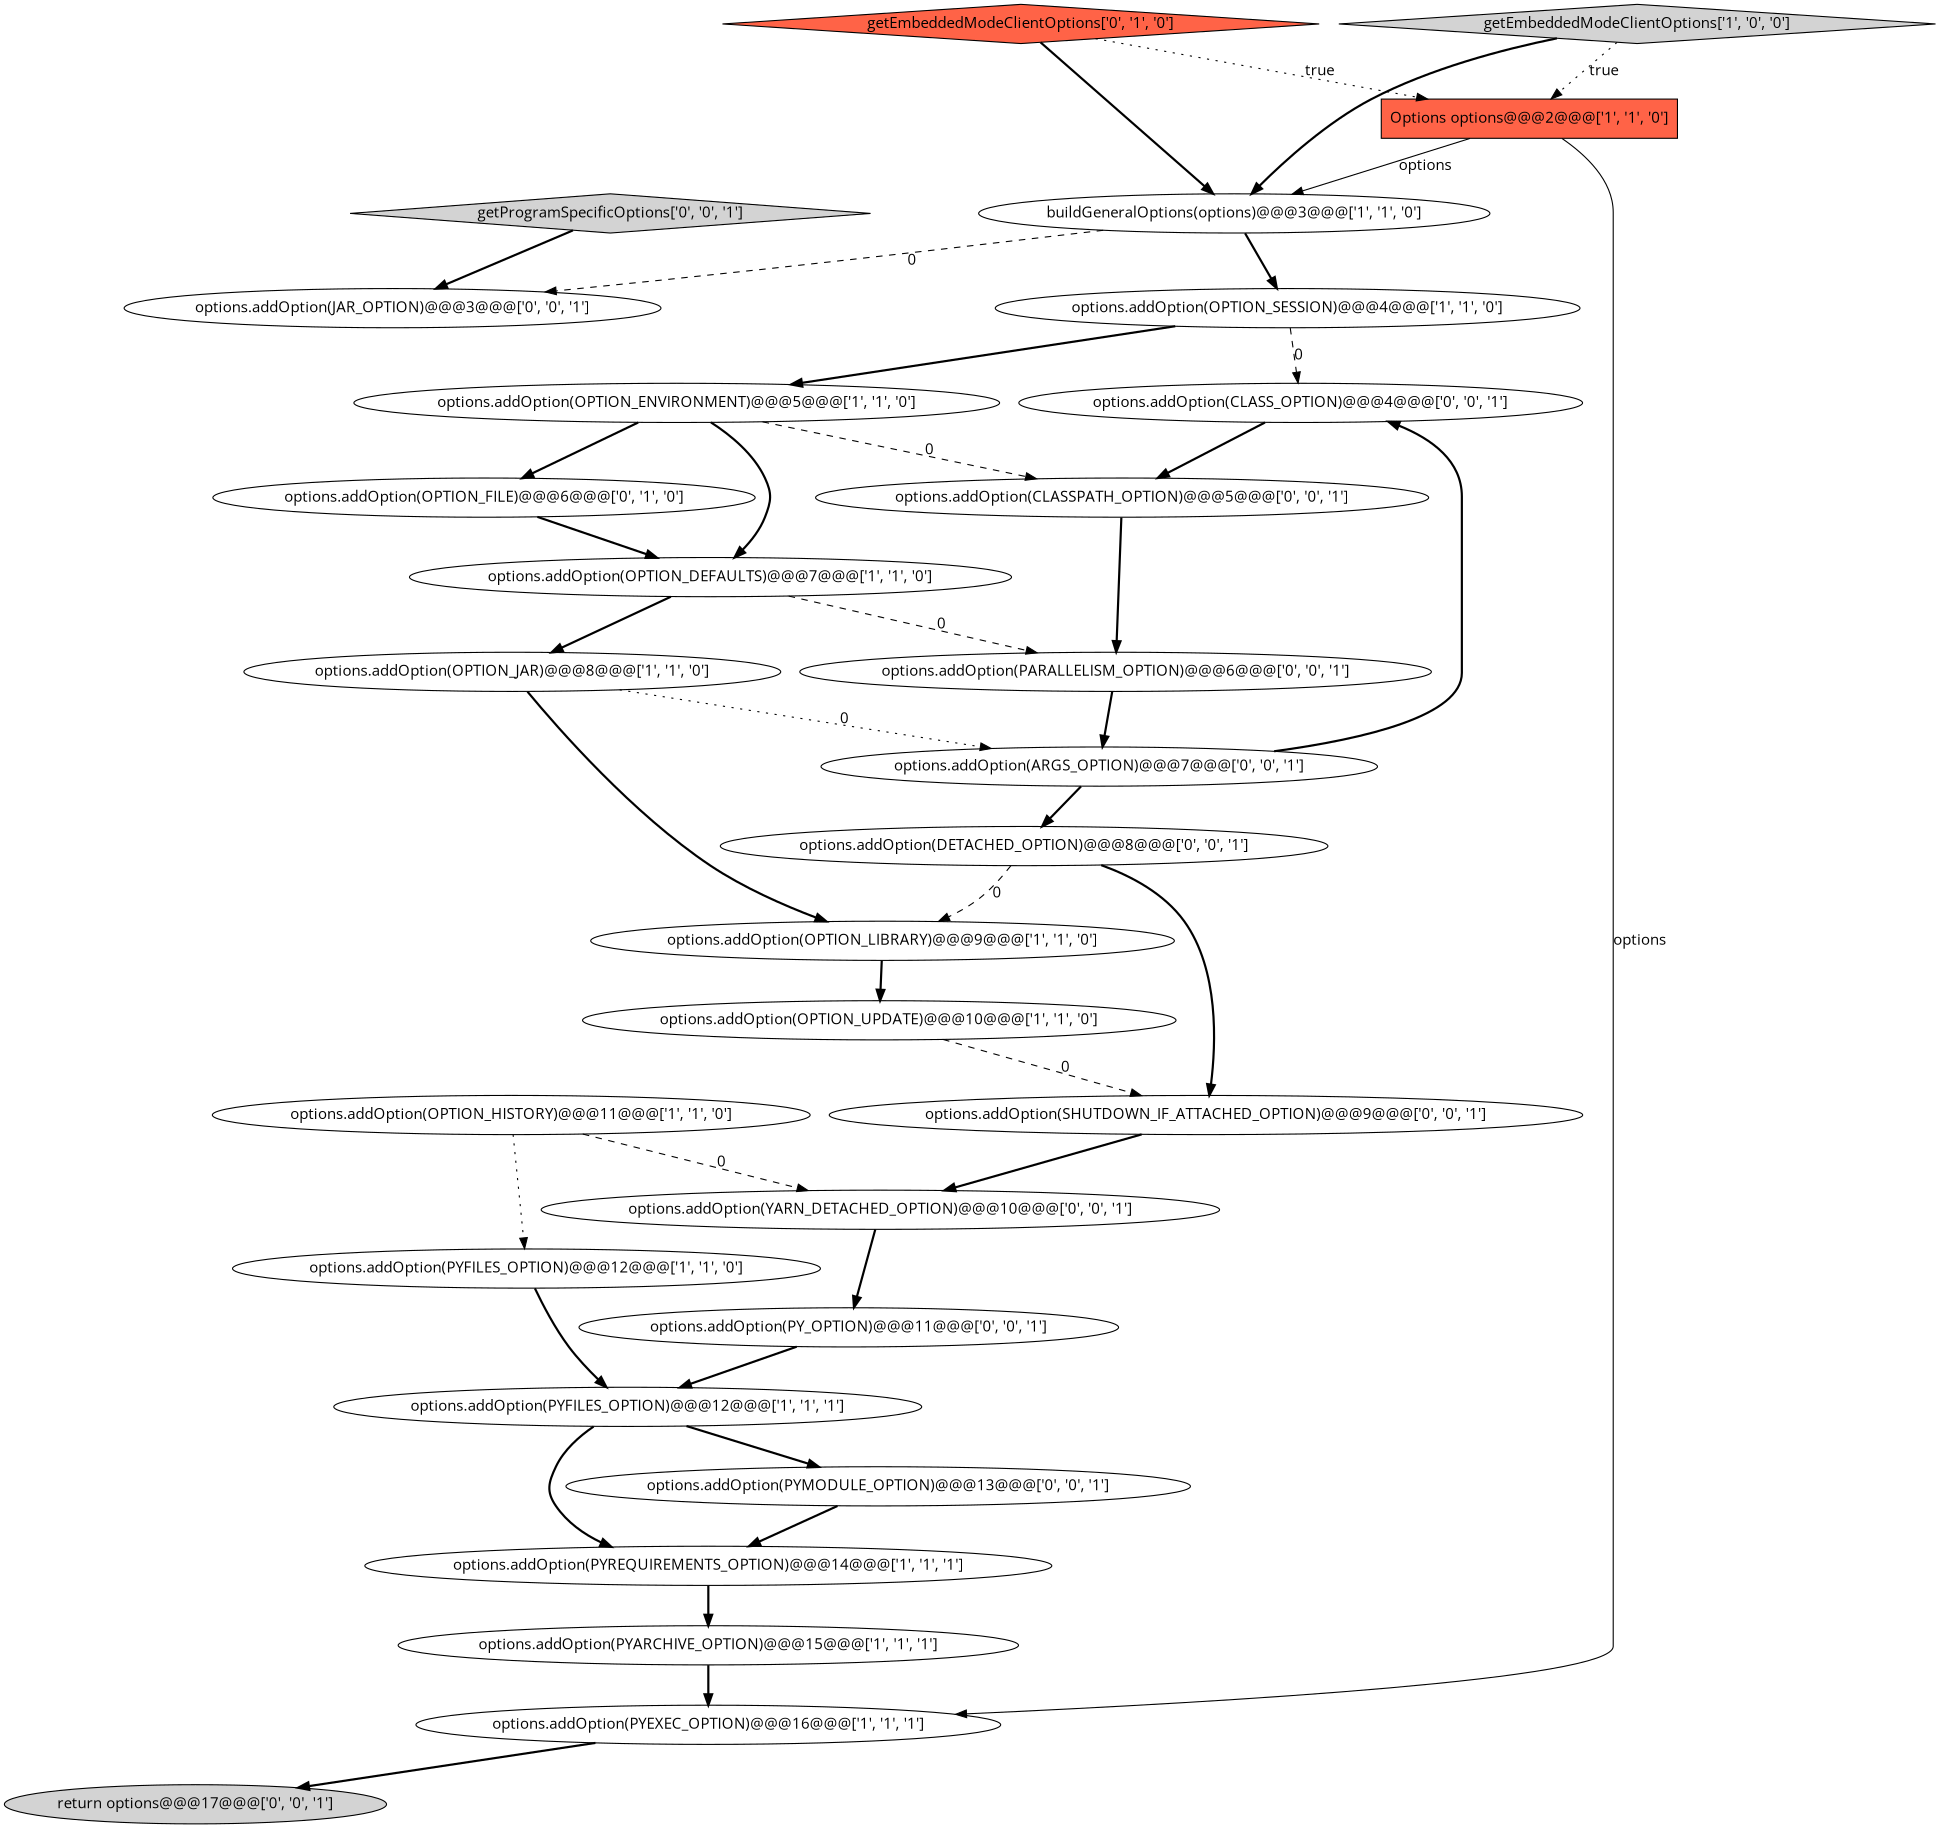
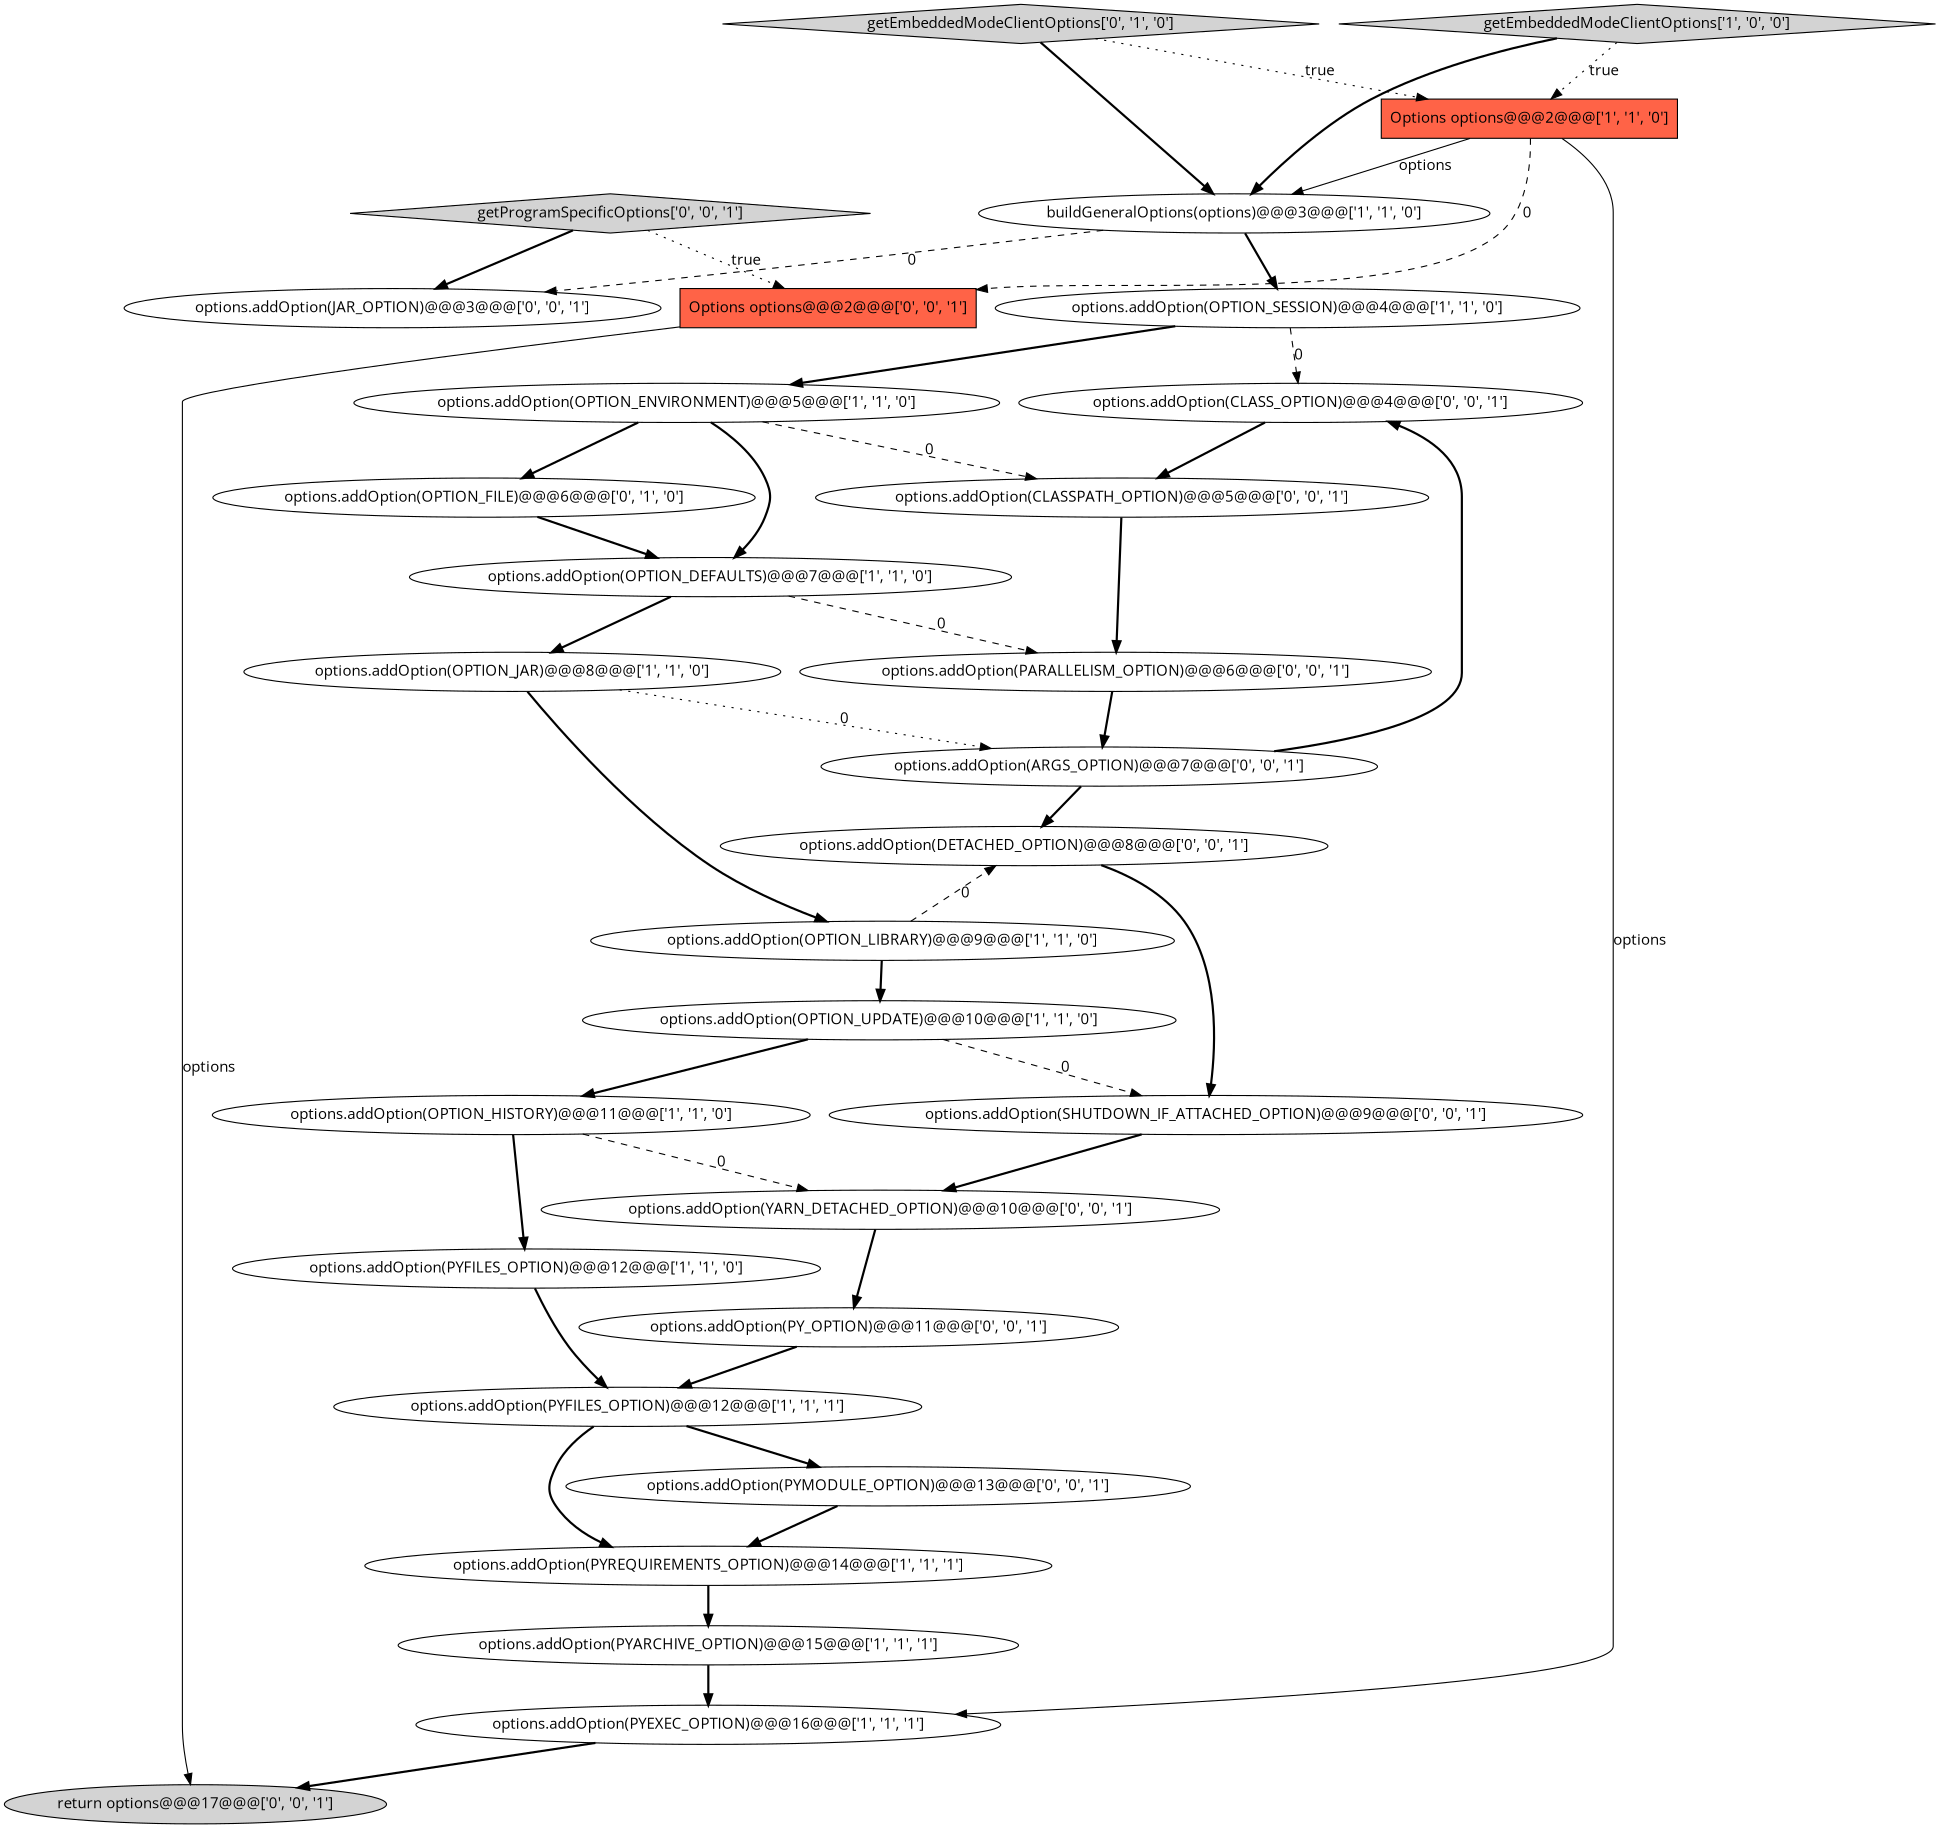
node "getEmbeddedModeClientOptions['0', '1', '0']": fillcolor tomato -> lightgray
node "Options options@@@2@@@['0', '0', '1']": added
edge "options.addOption(DETACHED_OPTION)@@@8@@@['0', '0', '1']" -> "options.addOption(OPTION_LIBRARY)@@@9@@@['1', '1', '0']": reversed
edge "options.addOption(OPTION_UPDATE)@@@10@@@['1', '1', '0']" -> "options.addOption(OPTION_HISTORY)@@@11@@@['1', '1', '0']": added
edge "options.addOption(OPTION_HISTORY)@@@11@@@['1', '1', '0']" -> "options.addOption(PYFILES_OPTION)@@@12@@@['1', '1', '0']": style dotted -> bold
